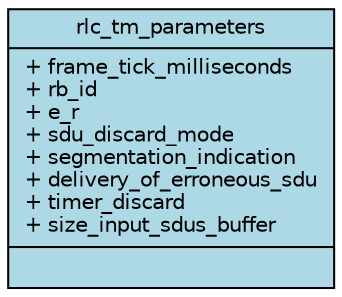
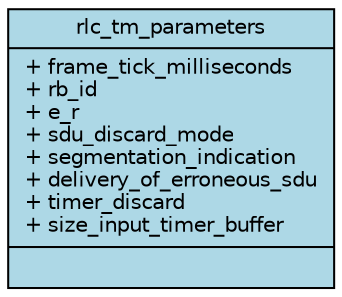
node "rlc_tm_parameters": text "+ size_input_sdus_buffer" -> "+ size_input_timer_buffer"
